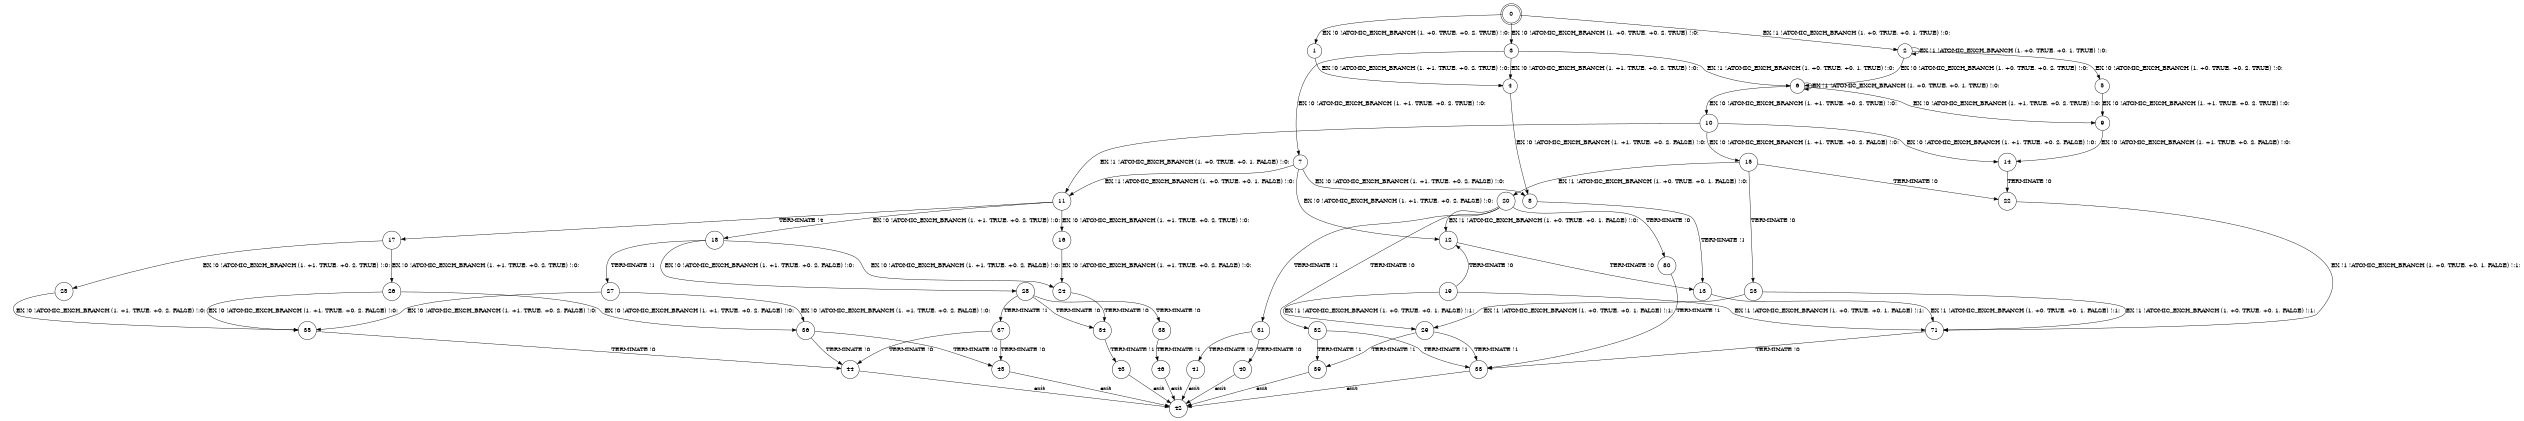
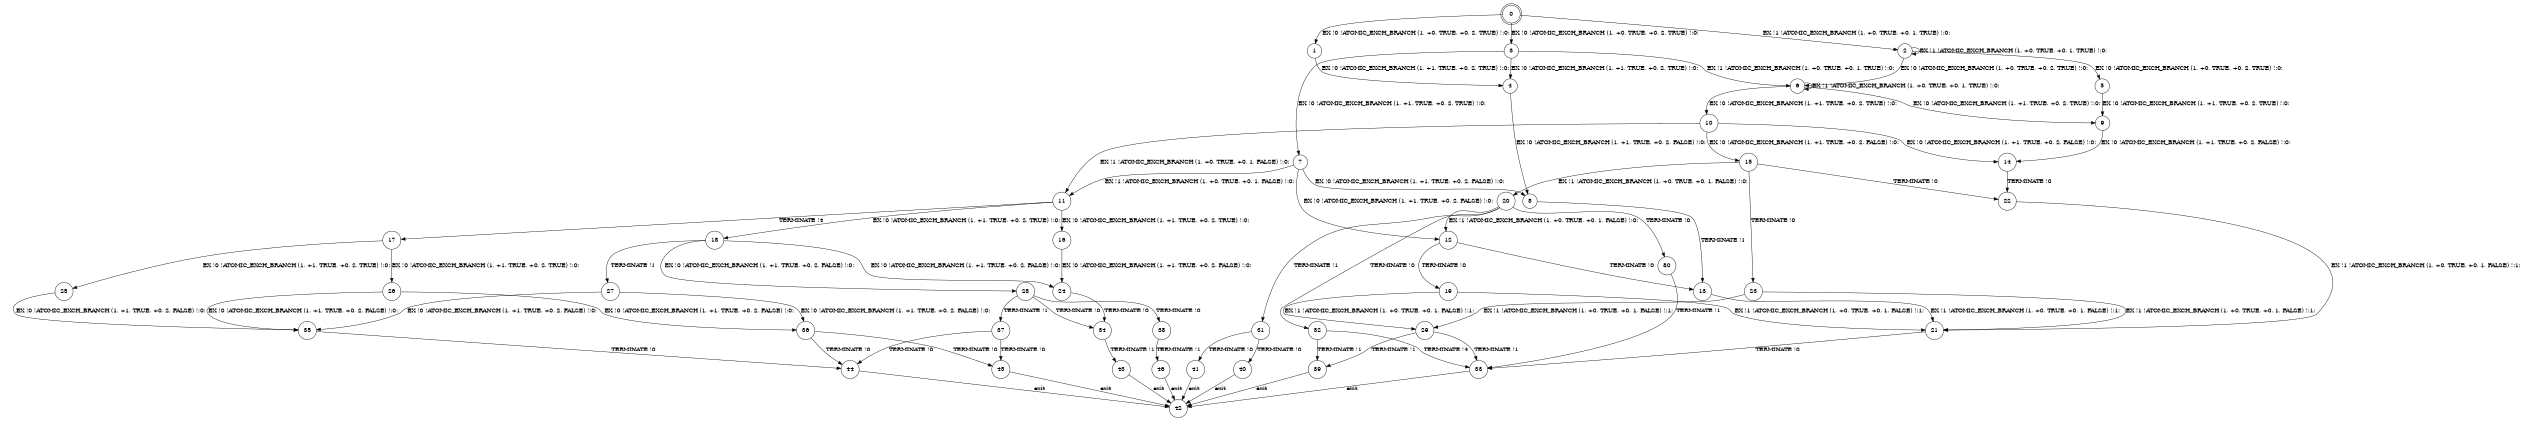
edge "19" -> "12": reversed
node "71": label "71" -> "21"
edge "32" -> "33": label "TERMINATE !1" -> "TERMINATE !4"
